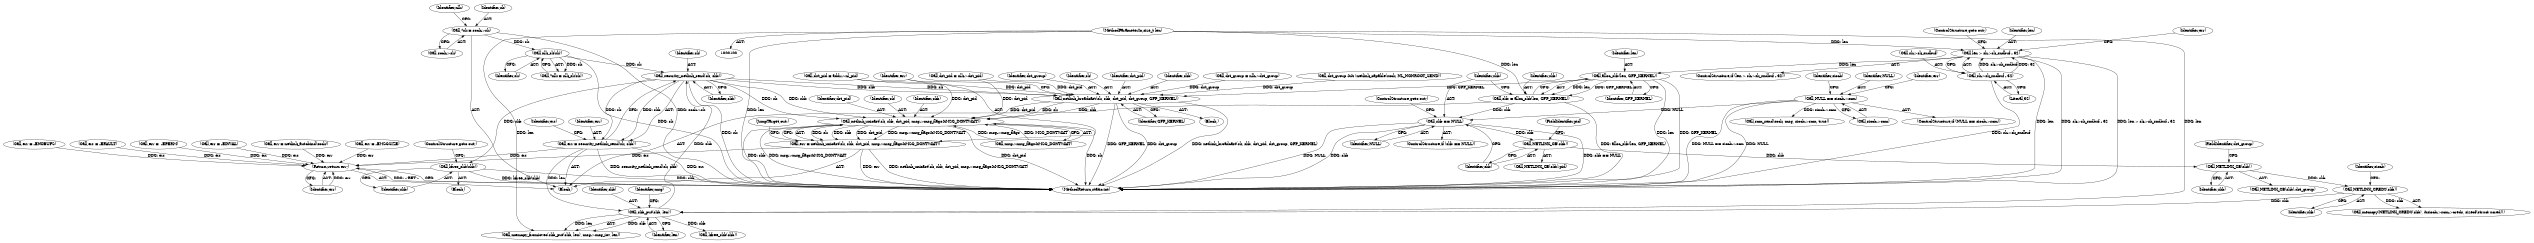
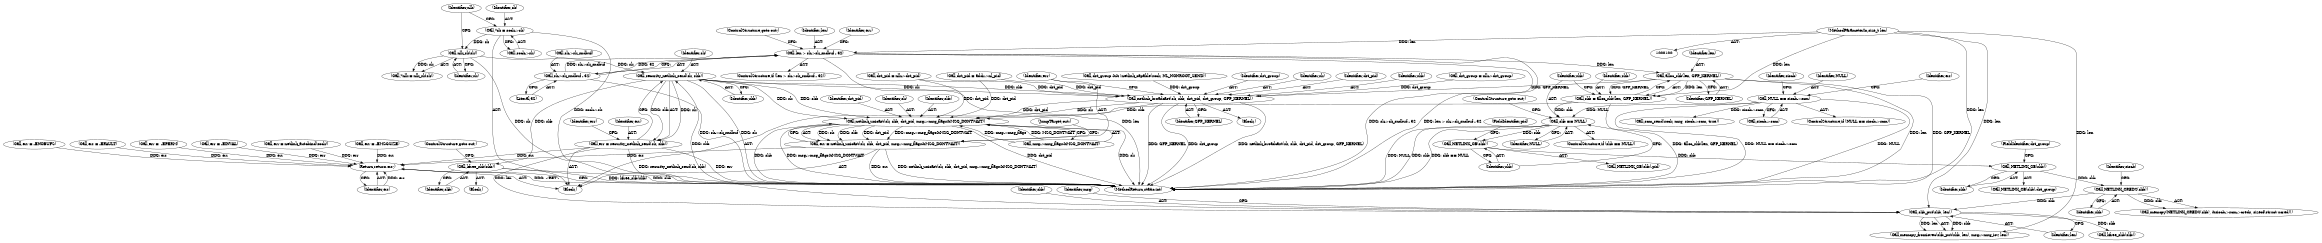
edge "(Call,*nlk = nlk_sk(sk))" -> "(Call,nlk_sk(sk))": now "(Identifier,nlk)" -> "(Call,nlk_sk(sk))"
